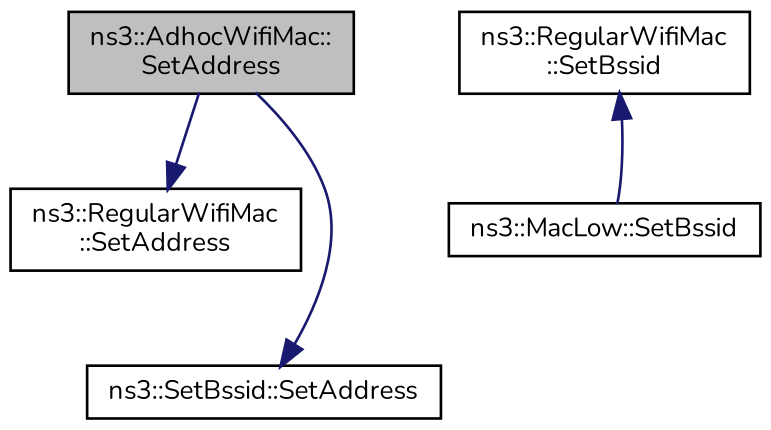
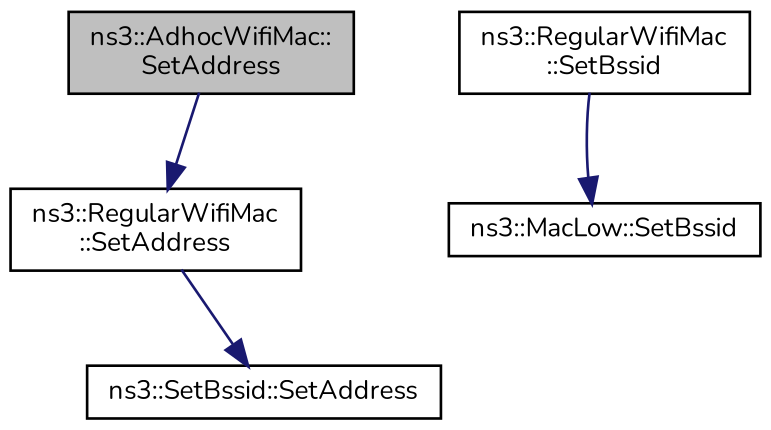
edge "ns3::MacLow::SetBssid" -> "ns3::RegularWifiMac ::SetBssid": reversed
edge "ns3::AdhocWifiMac:: SetAddress" -> "ns3::SetBssid::SetAddress": now "ns3::RegularWifiMac ::SetAddress" -> "ns3::SetBssid::SetAddress"
